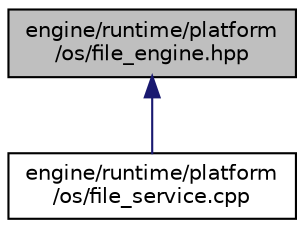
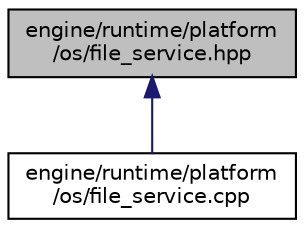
node "engine/runtime/platform /os/file_engine.hpp": label "engine/runtime/platform /os/file_engine.hpp" -> "engine/runtime/platform /os/file_service.hpp"
